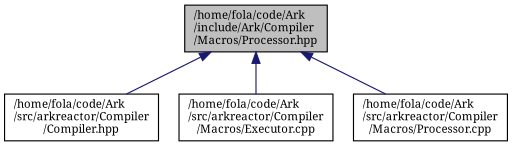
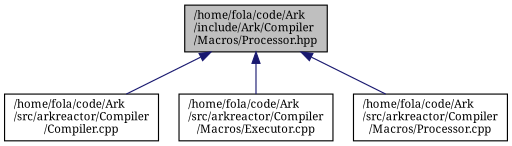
node "/home/fola/code/Ark /src/arkreactor/Compiler /Compiler.hpp": label "/home/fola/code/Ark /src/arkreactor/Compiler /Compiler.hpp" -> "/home/fola/code/Ark /src/arkreactor/Compiler /Compiler.cpp"
